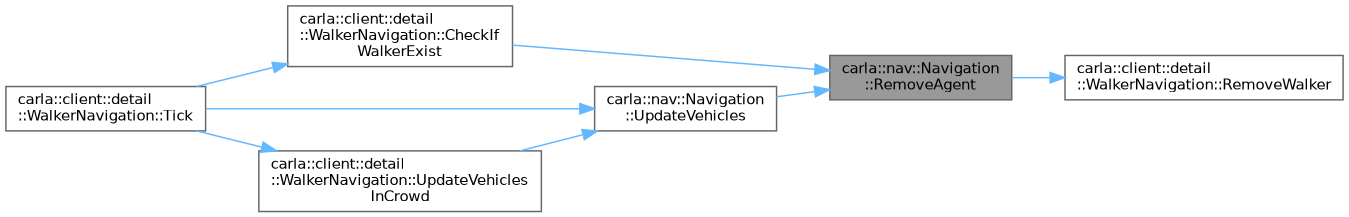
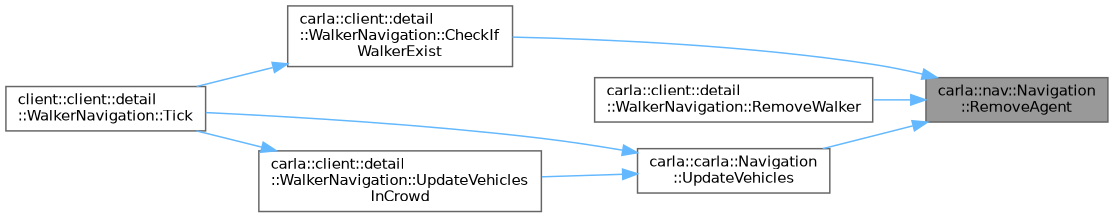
edge "carla::nav::Navigation ::RemoveAgent" -> "carla::client::detail ::WalkerNavigation::RemoveWalker": reversed
node "carla::client::detail ::WalkerNavigation::Tick": label "carla::client::detail ::WalkerNavigation::Tick" -> "client::client::detail ::WalkerNavigation::Tick"
node "carla::nav::Navigation ::UpdateVehicles": label "carla::nav::Navigation ::UpdateVehicles" -> "carla::carla::Navigation ::UpdateVehicles"
